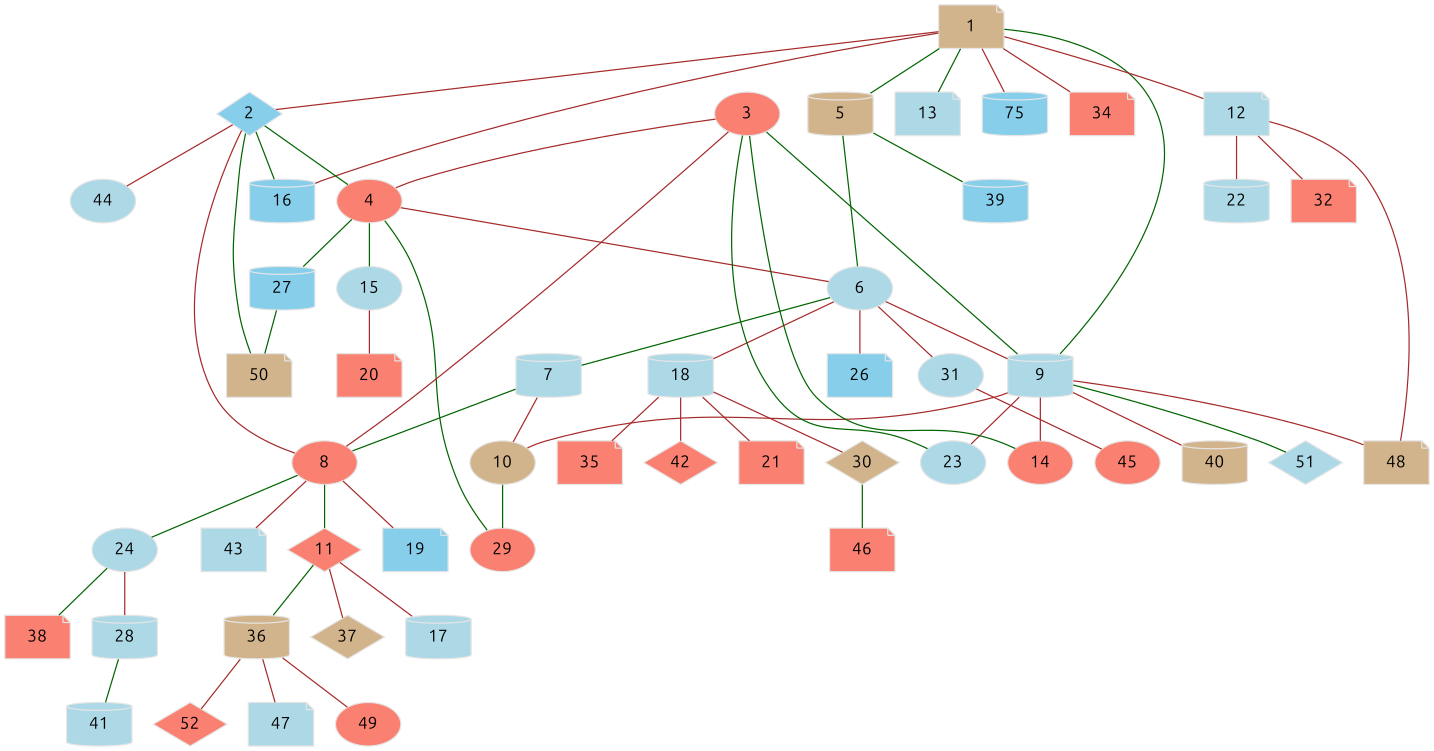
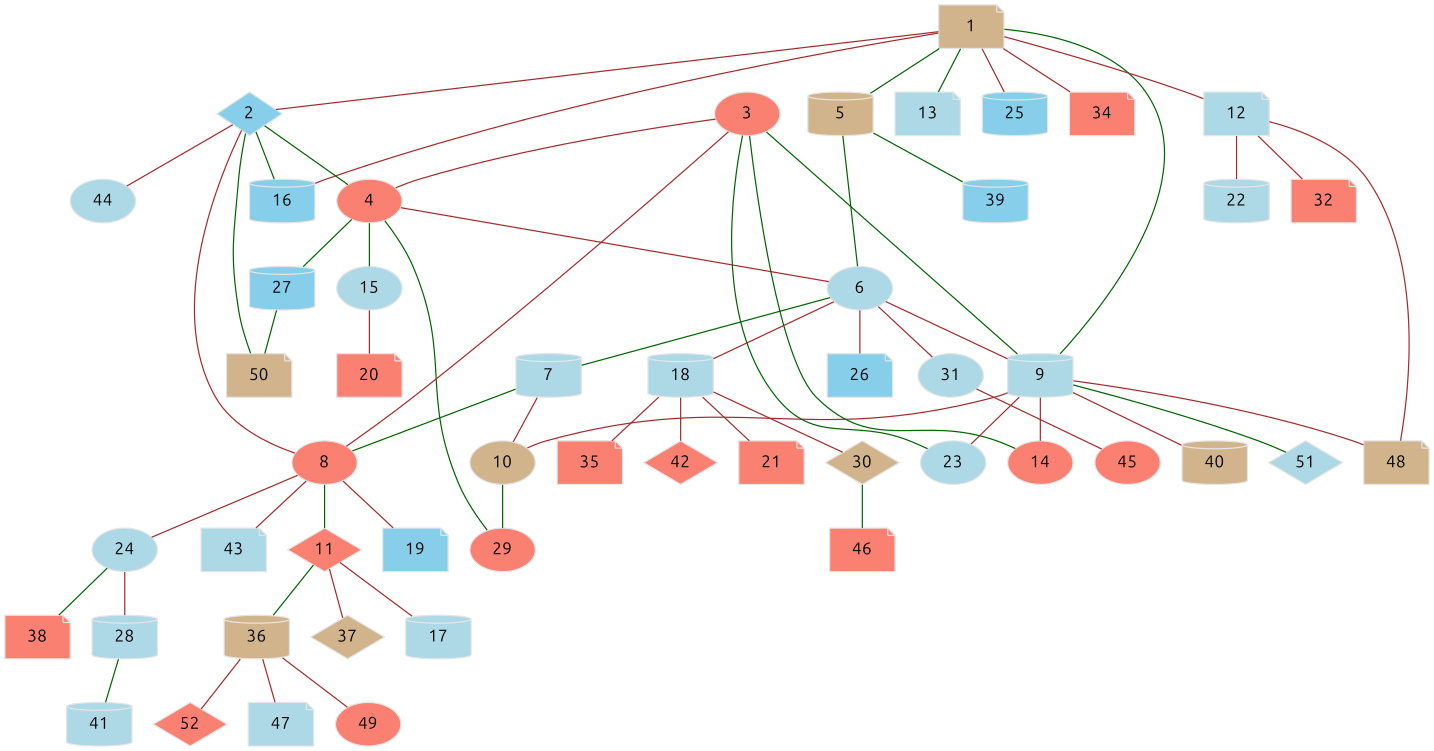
node "75": label "75" -> "25"
edge "8" -- "24": color darkgreen -> brown
